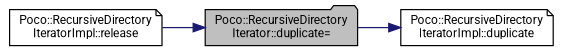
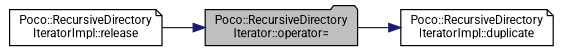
node "Poco::RecursiveDirectory Iterator::duplicate=": label "Poco::RecursiveDirectory Iterator::duplicate=" -> "Poco::RecursiveDirectory Iterator::operator="
